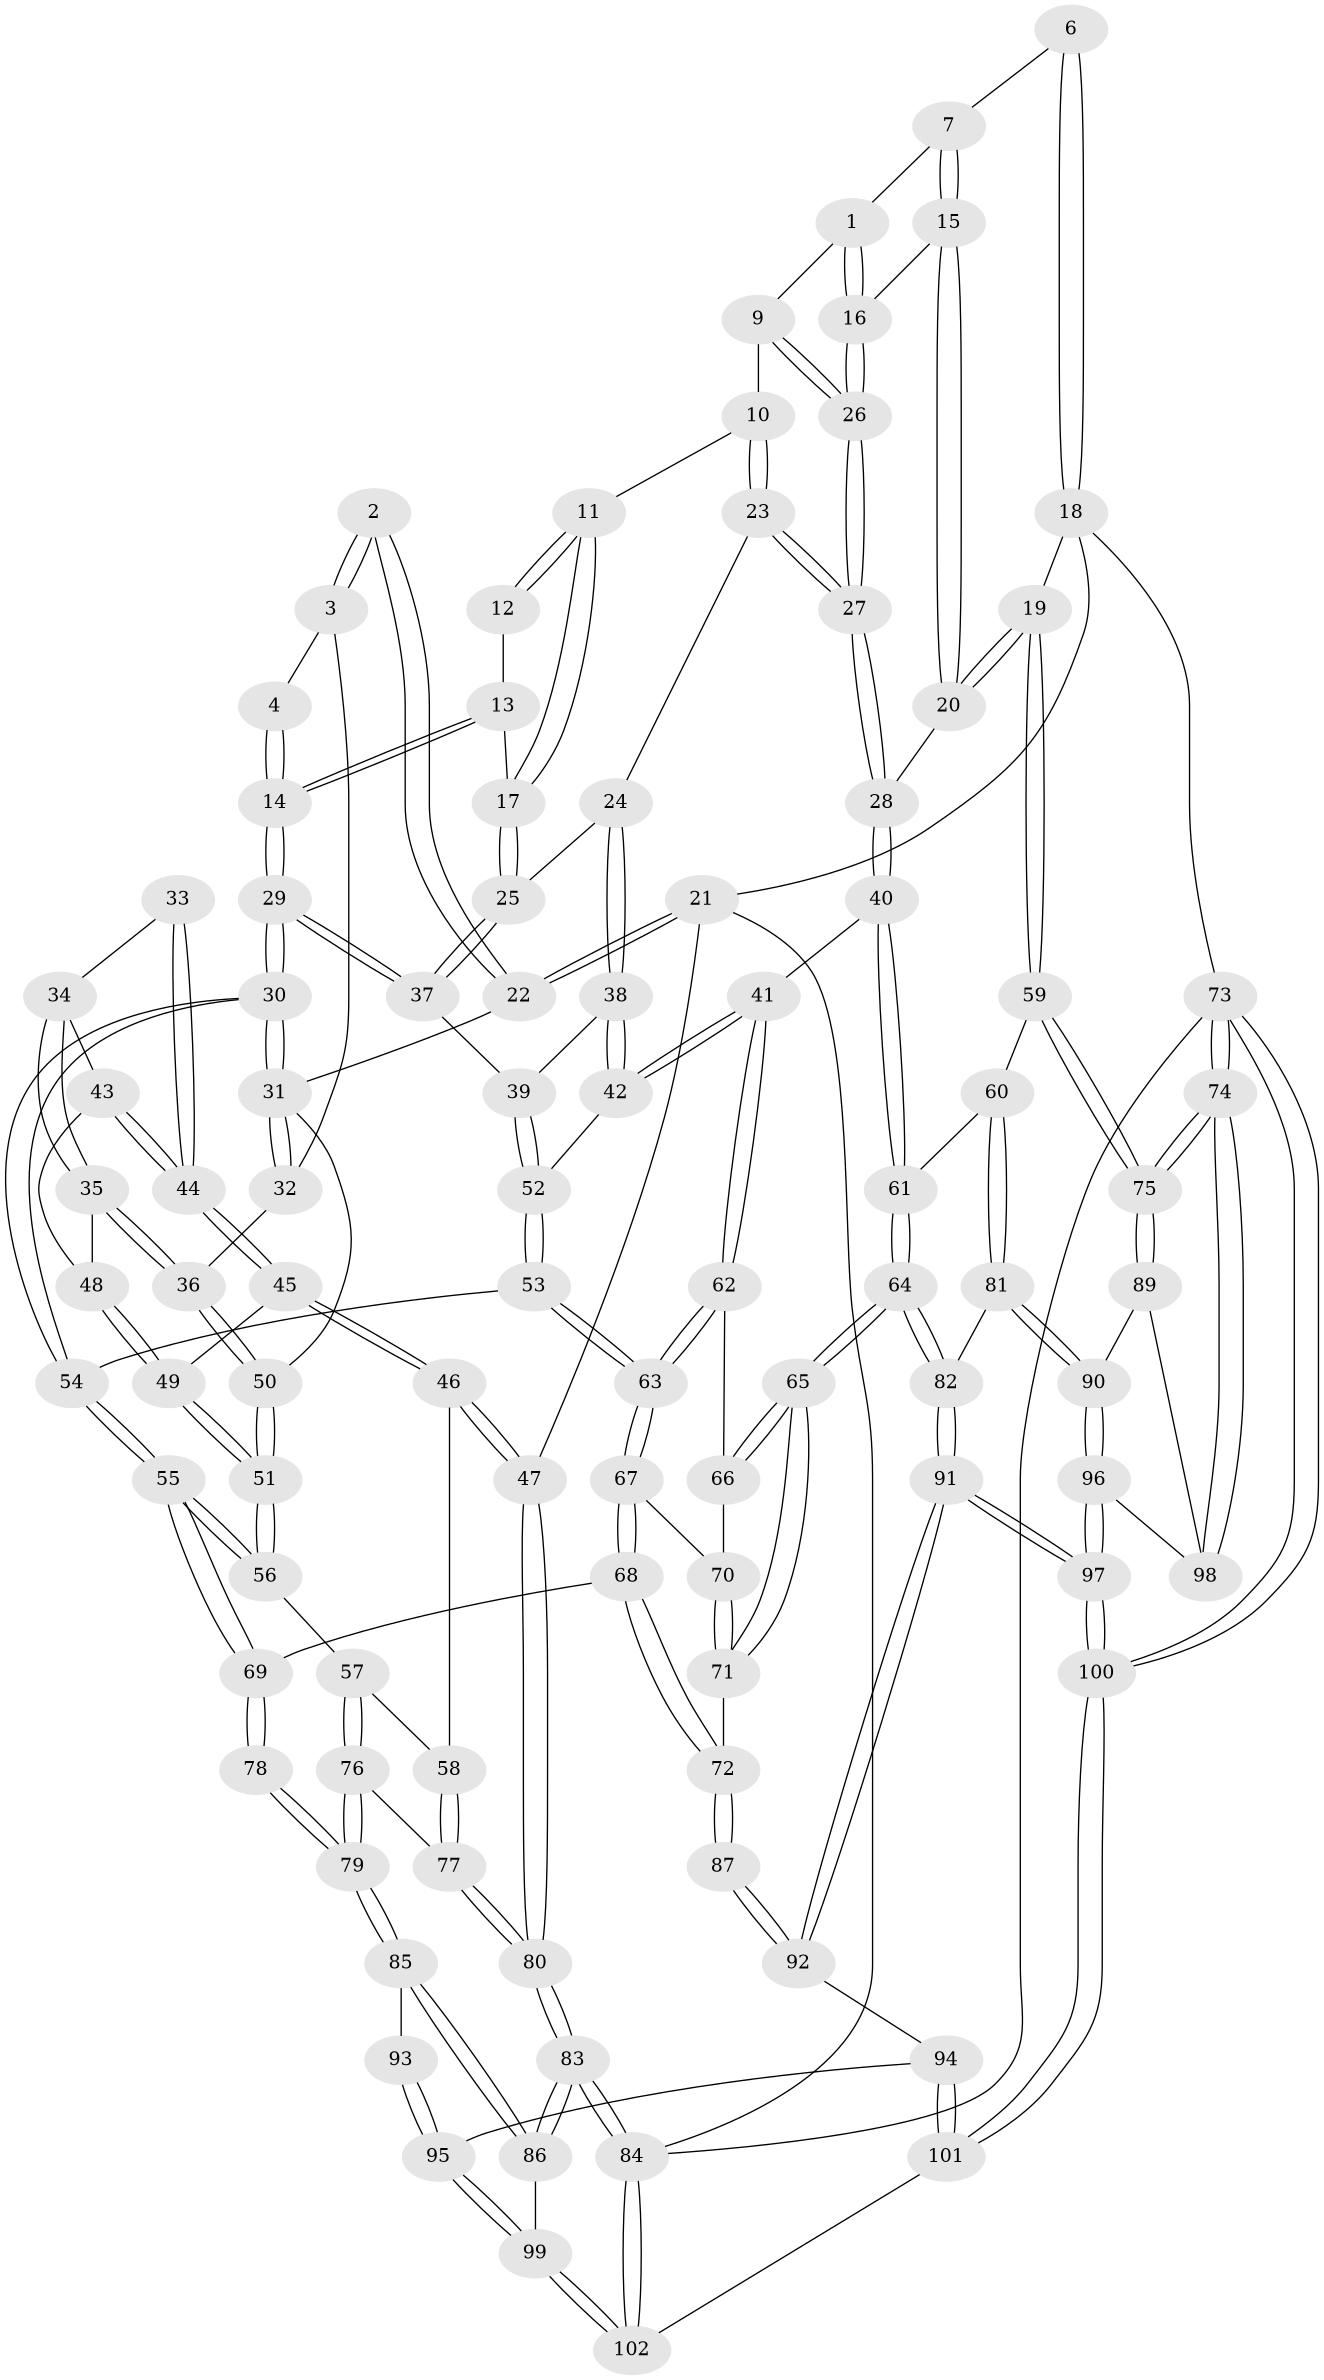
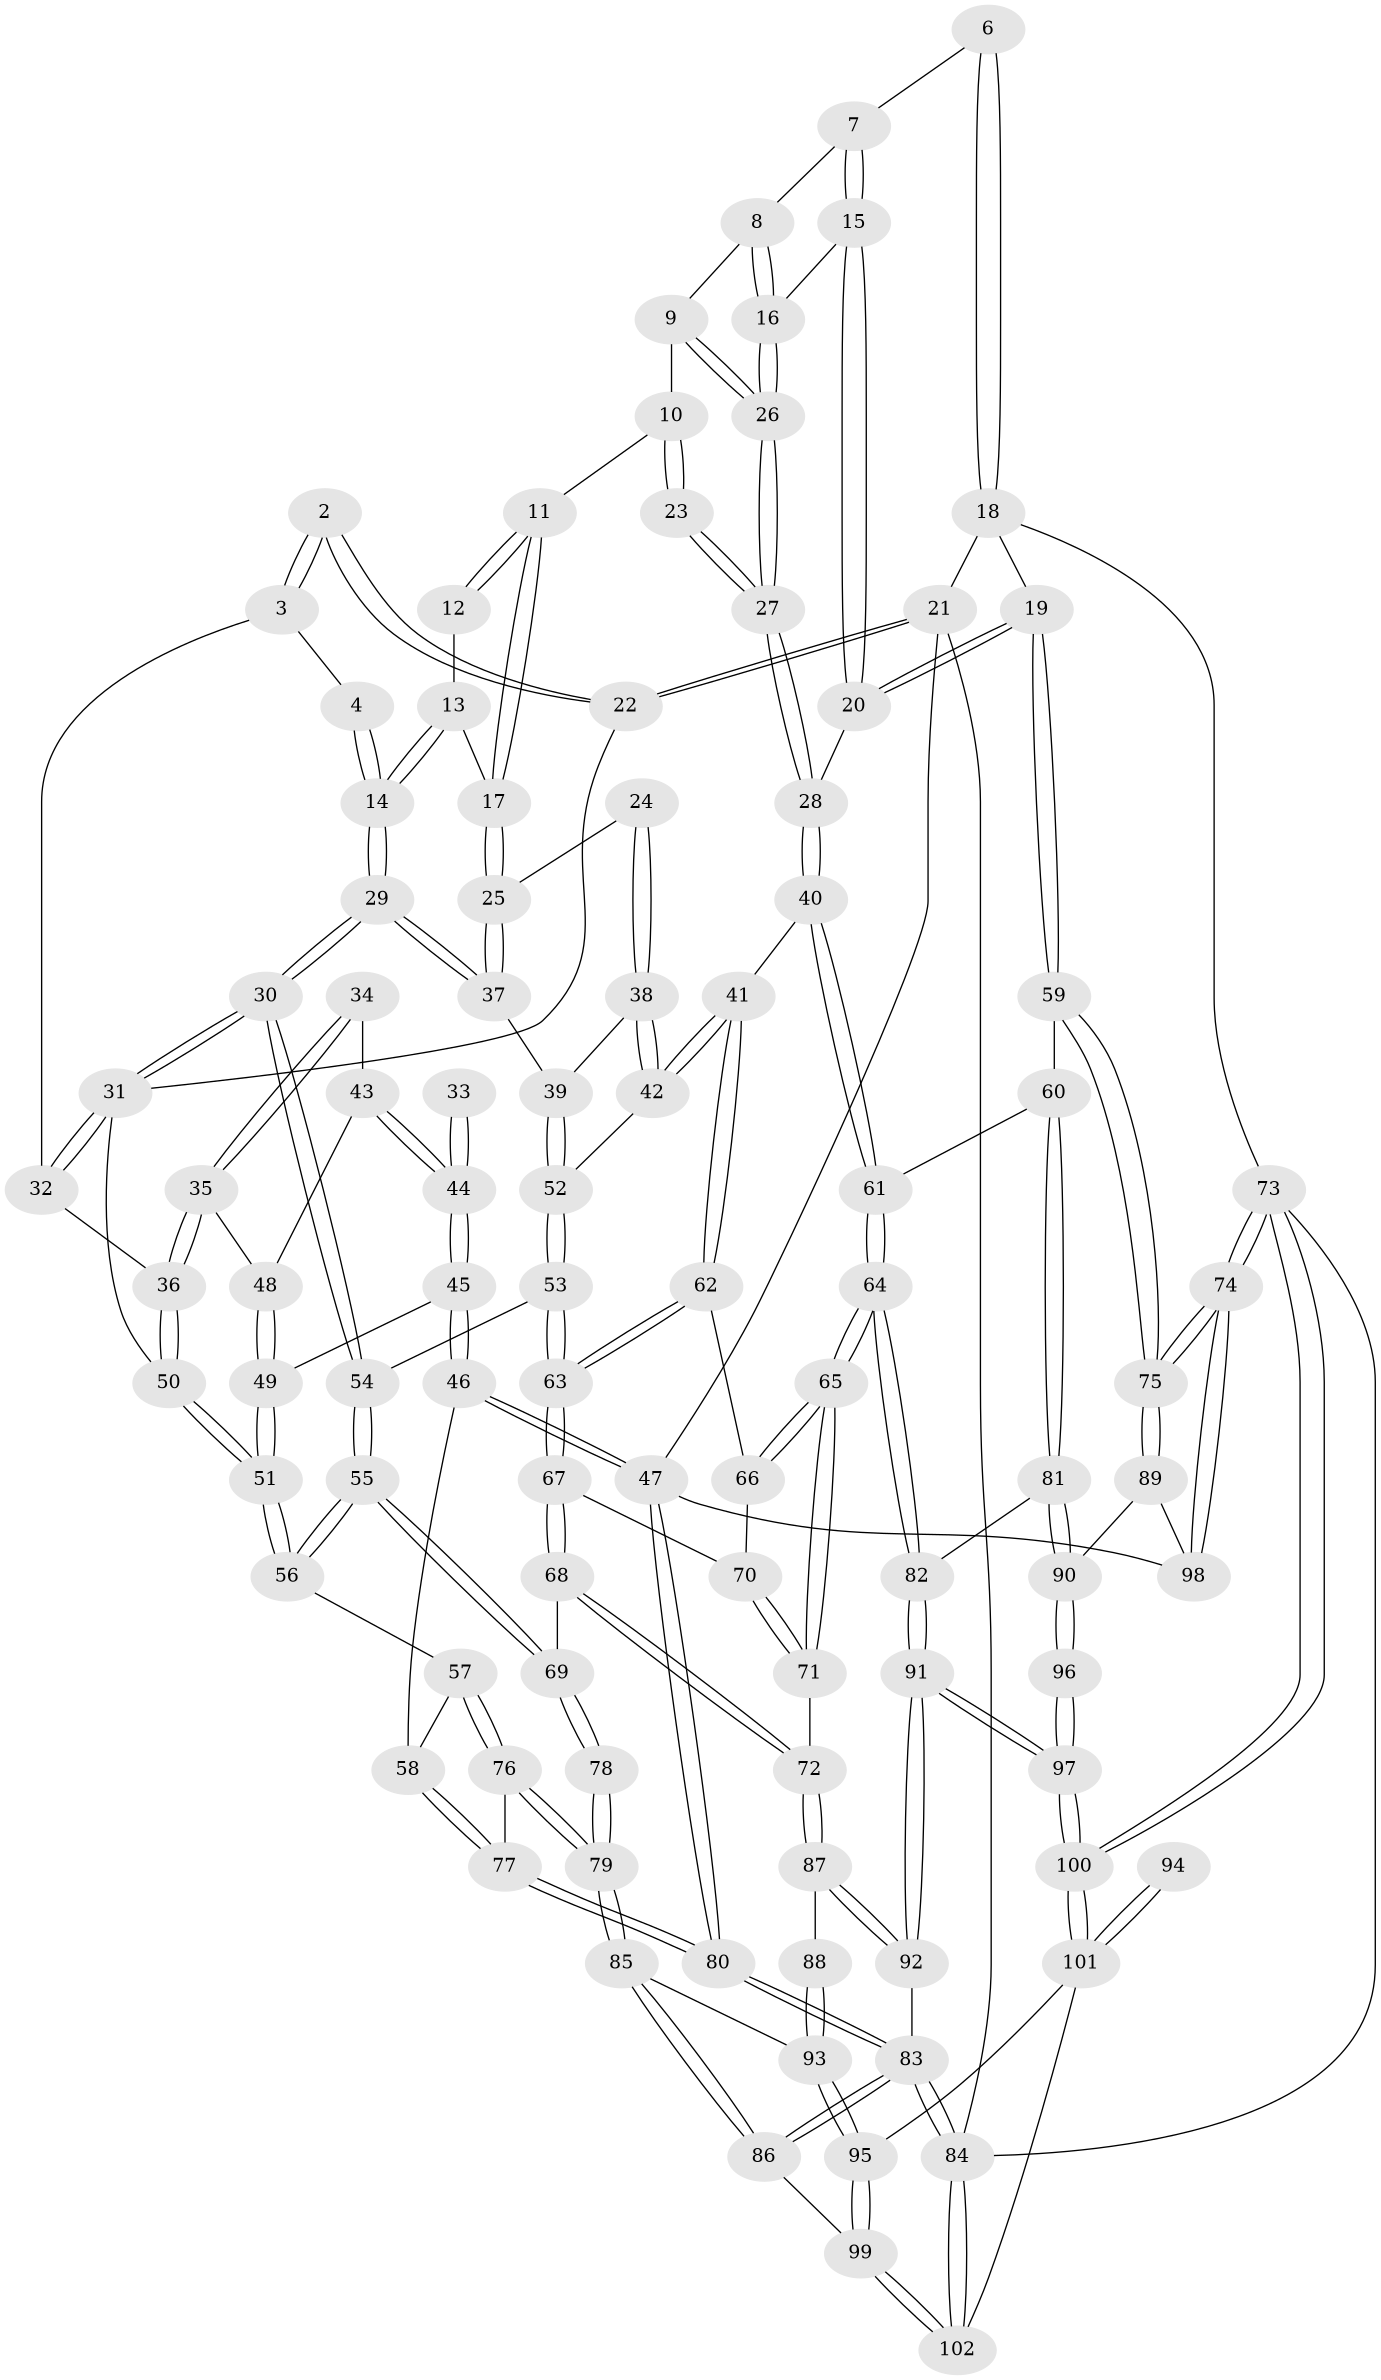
node "1": label "1" -> "8"
edge "23" -- "24": removed
edge "33" -- "34": removed
edge "96" -- "98": now "47" -- "98"
node "88": added
edge "92" -- "94": now "92" -- "83"
edge "94" -- "95": now "101" -- "95"
